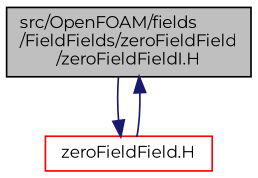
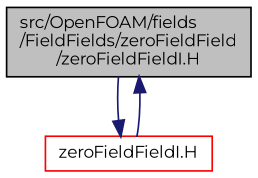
node "zeroFieldField.H": label "zeroFieldField.H" -> "zeroFieldFieldI.H"
